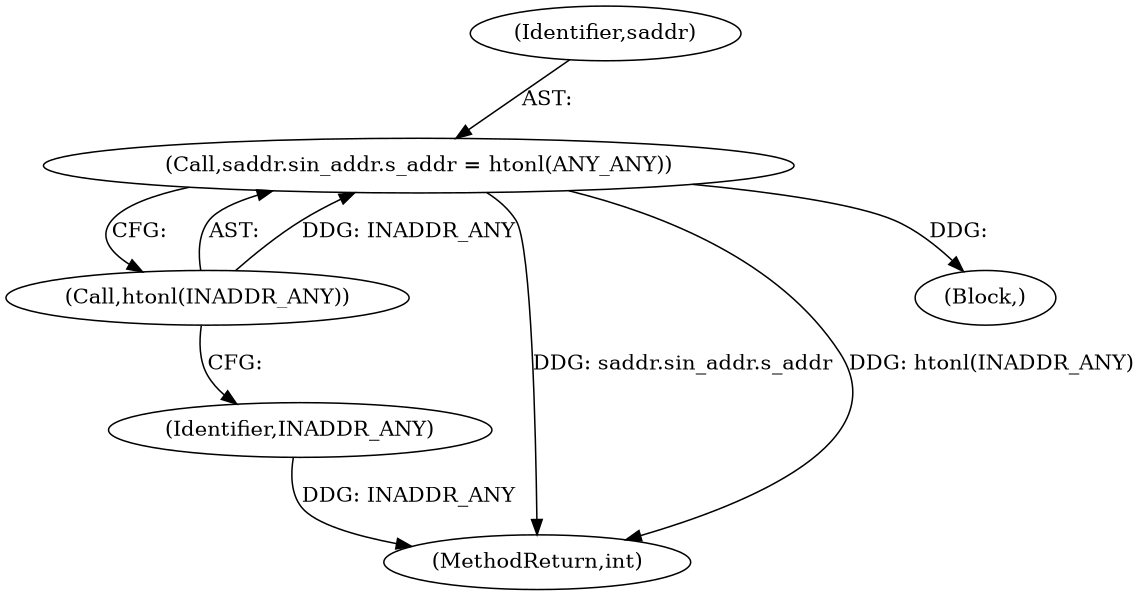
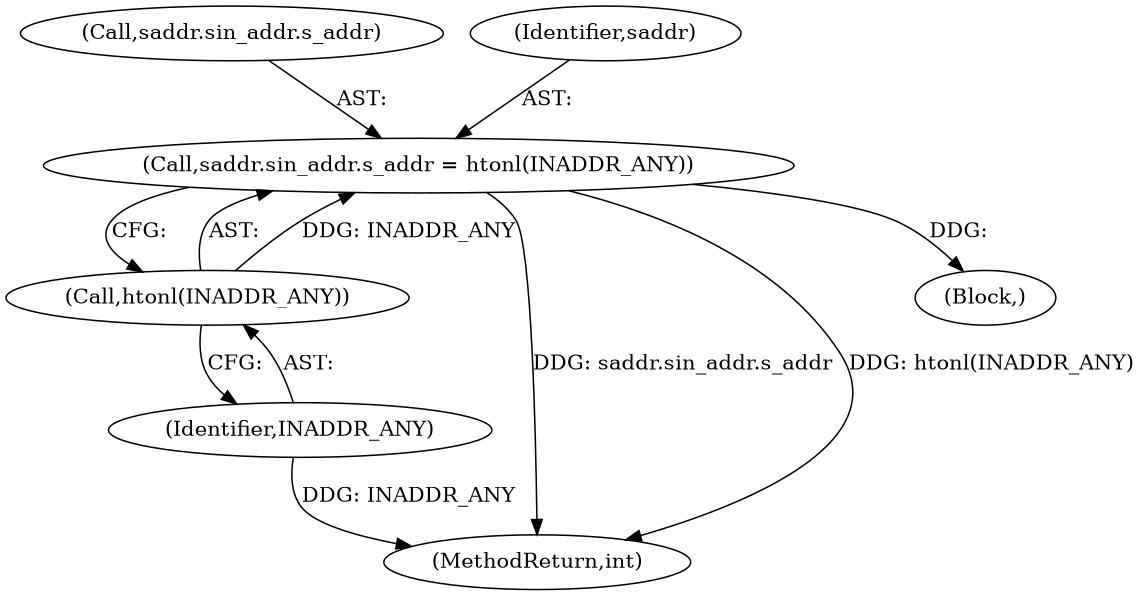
node "(Call,saddr.sin_addr.s_addr)": added
node "(Call,saddr.sin_addr.s_addr = htonl(ANY_ANY))": label "(Call,saddr.sin_addr.s_addr = htonl(ANY_ANY))" -> "(Call,saddr.sin_addr.s_addr = htonl(INADDR_ANY))"
edge "(Identifier,INADDR_ANY)" -> "(Call,htonl(INADDR_ANY))": added, label "AST:"
